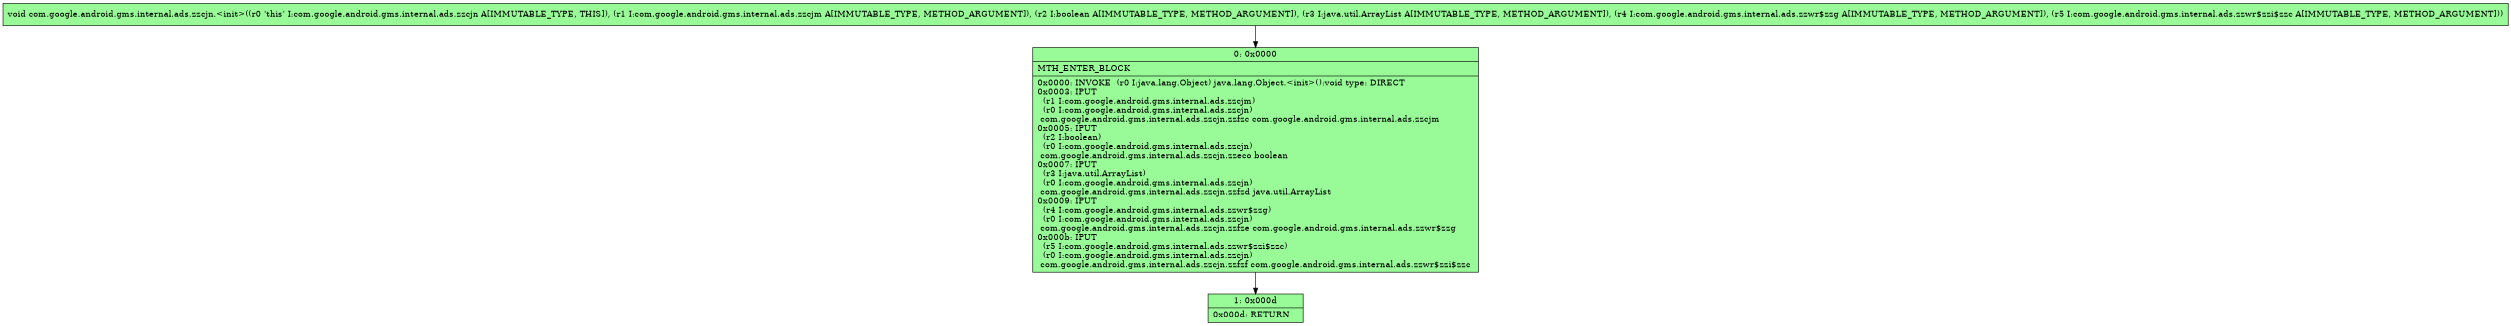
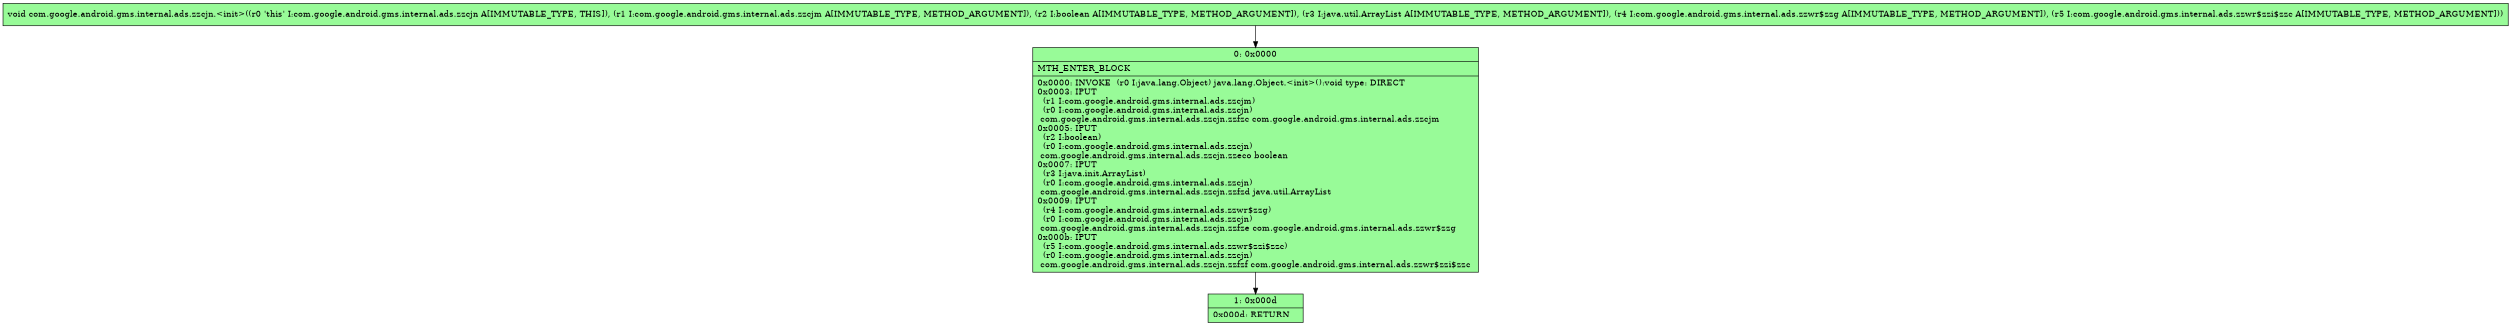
node "0: 0x0000": text "(r3 I:java.util.ArrayList)" -> "(r3 I:java.init.ArrayList)"
